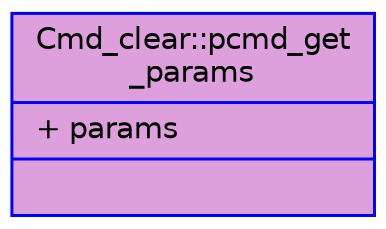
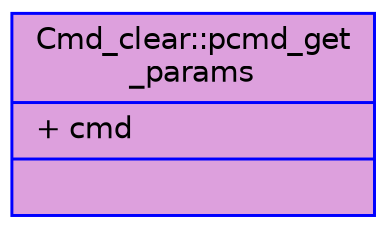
node "Cmd_clear::pcmd_get": text "+ params" -> "+ cmd"
